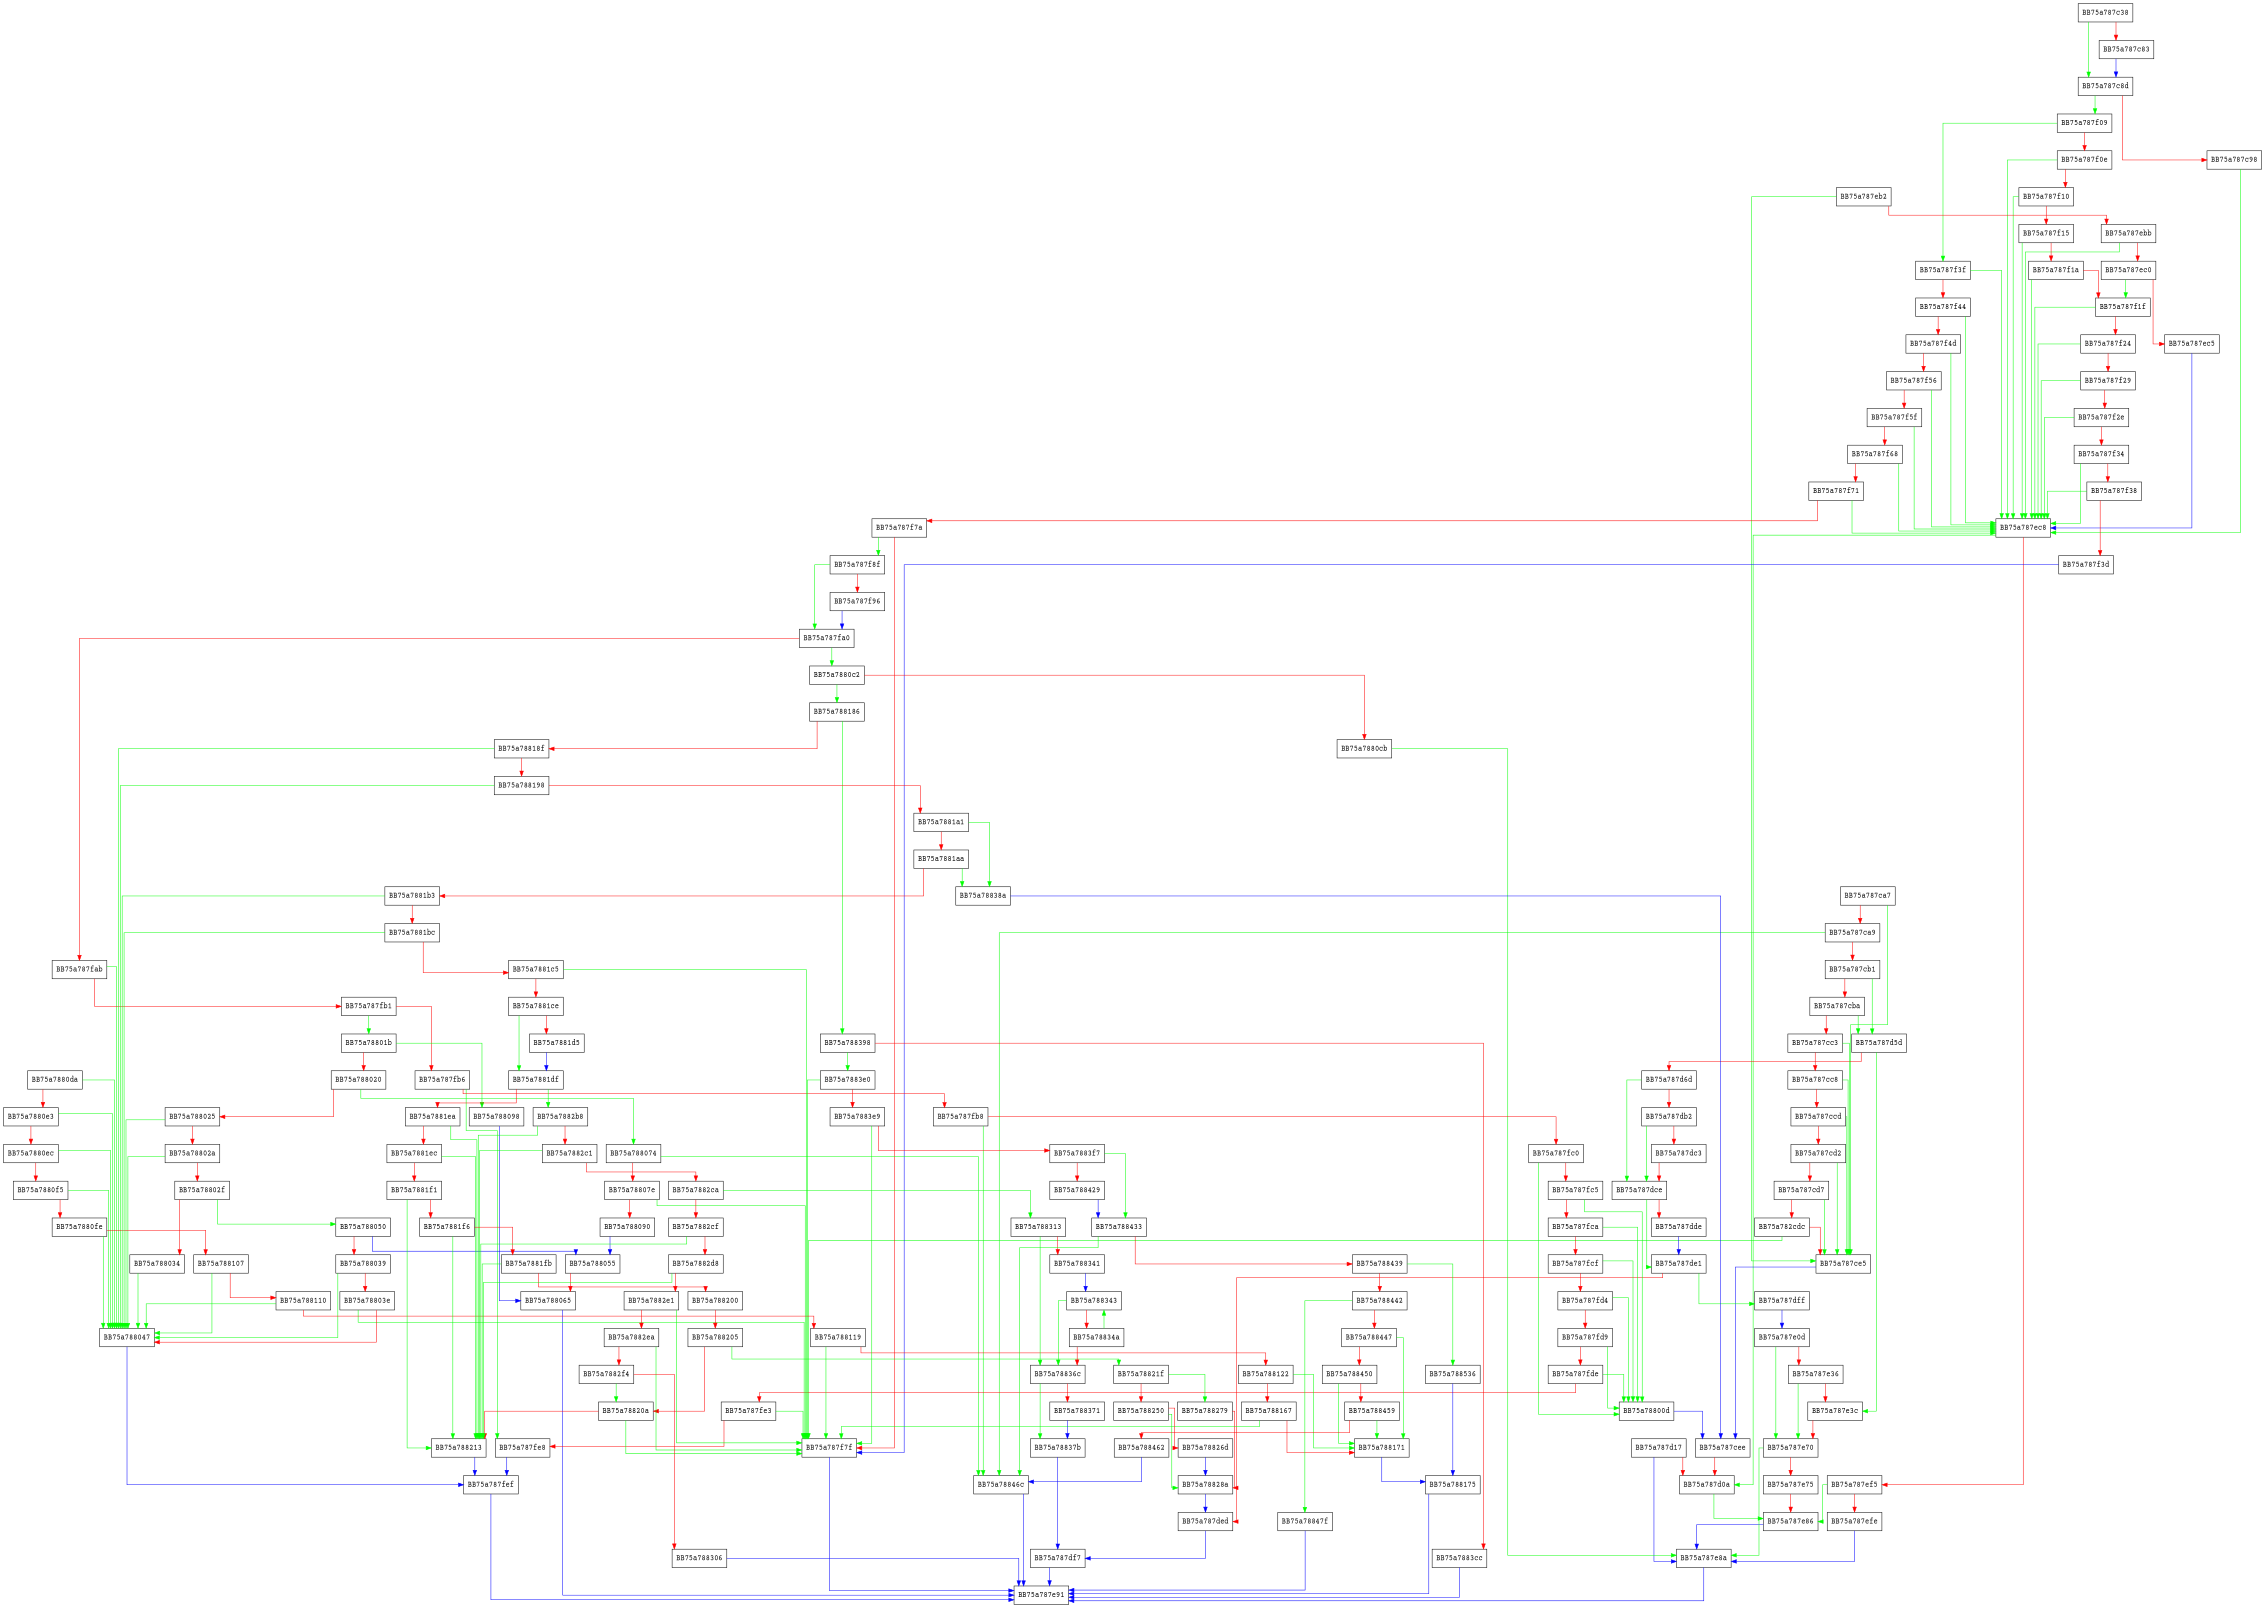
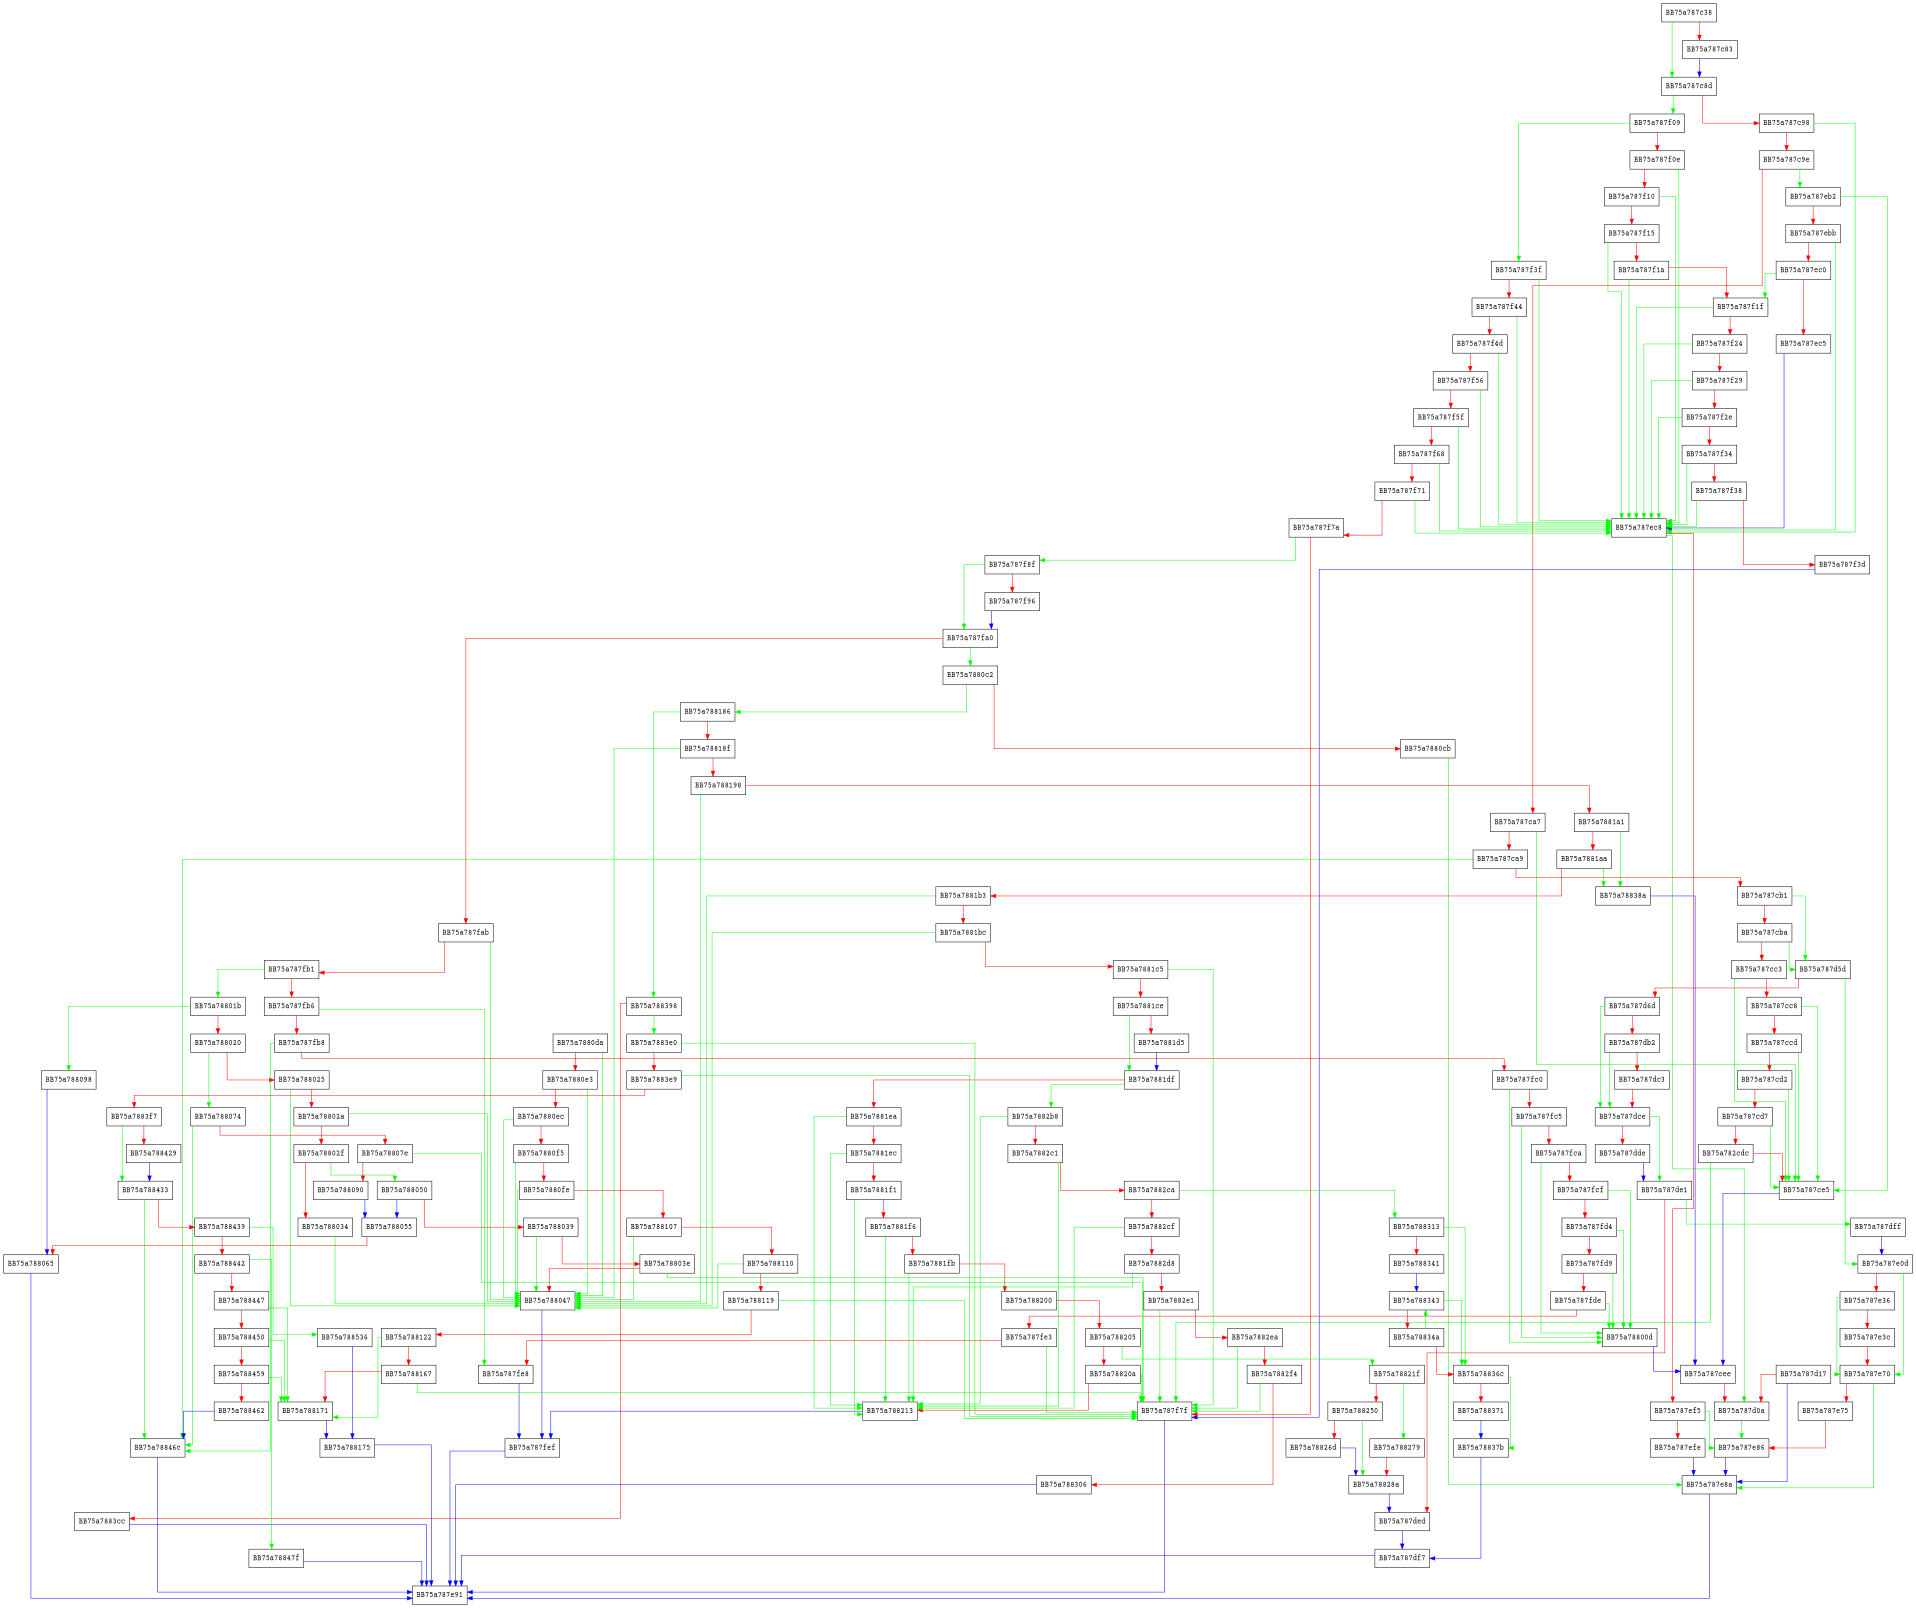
node "BB75a787c9e": added
edge "BB75a787d5d" -> "BB75a787e3c": now "BB75a787d5d" -> "BB75a787e0d"
edge "BB75a7882f4" -> "BB75a78820a": now "BB75a7882f4" -> "BB75a787f7f"
